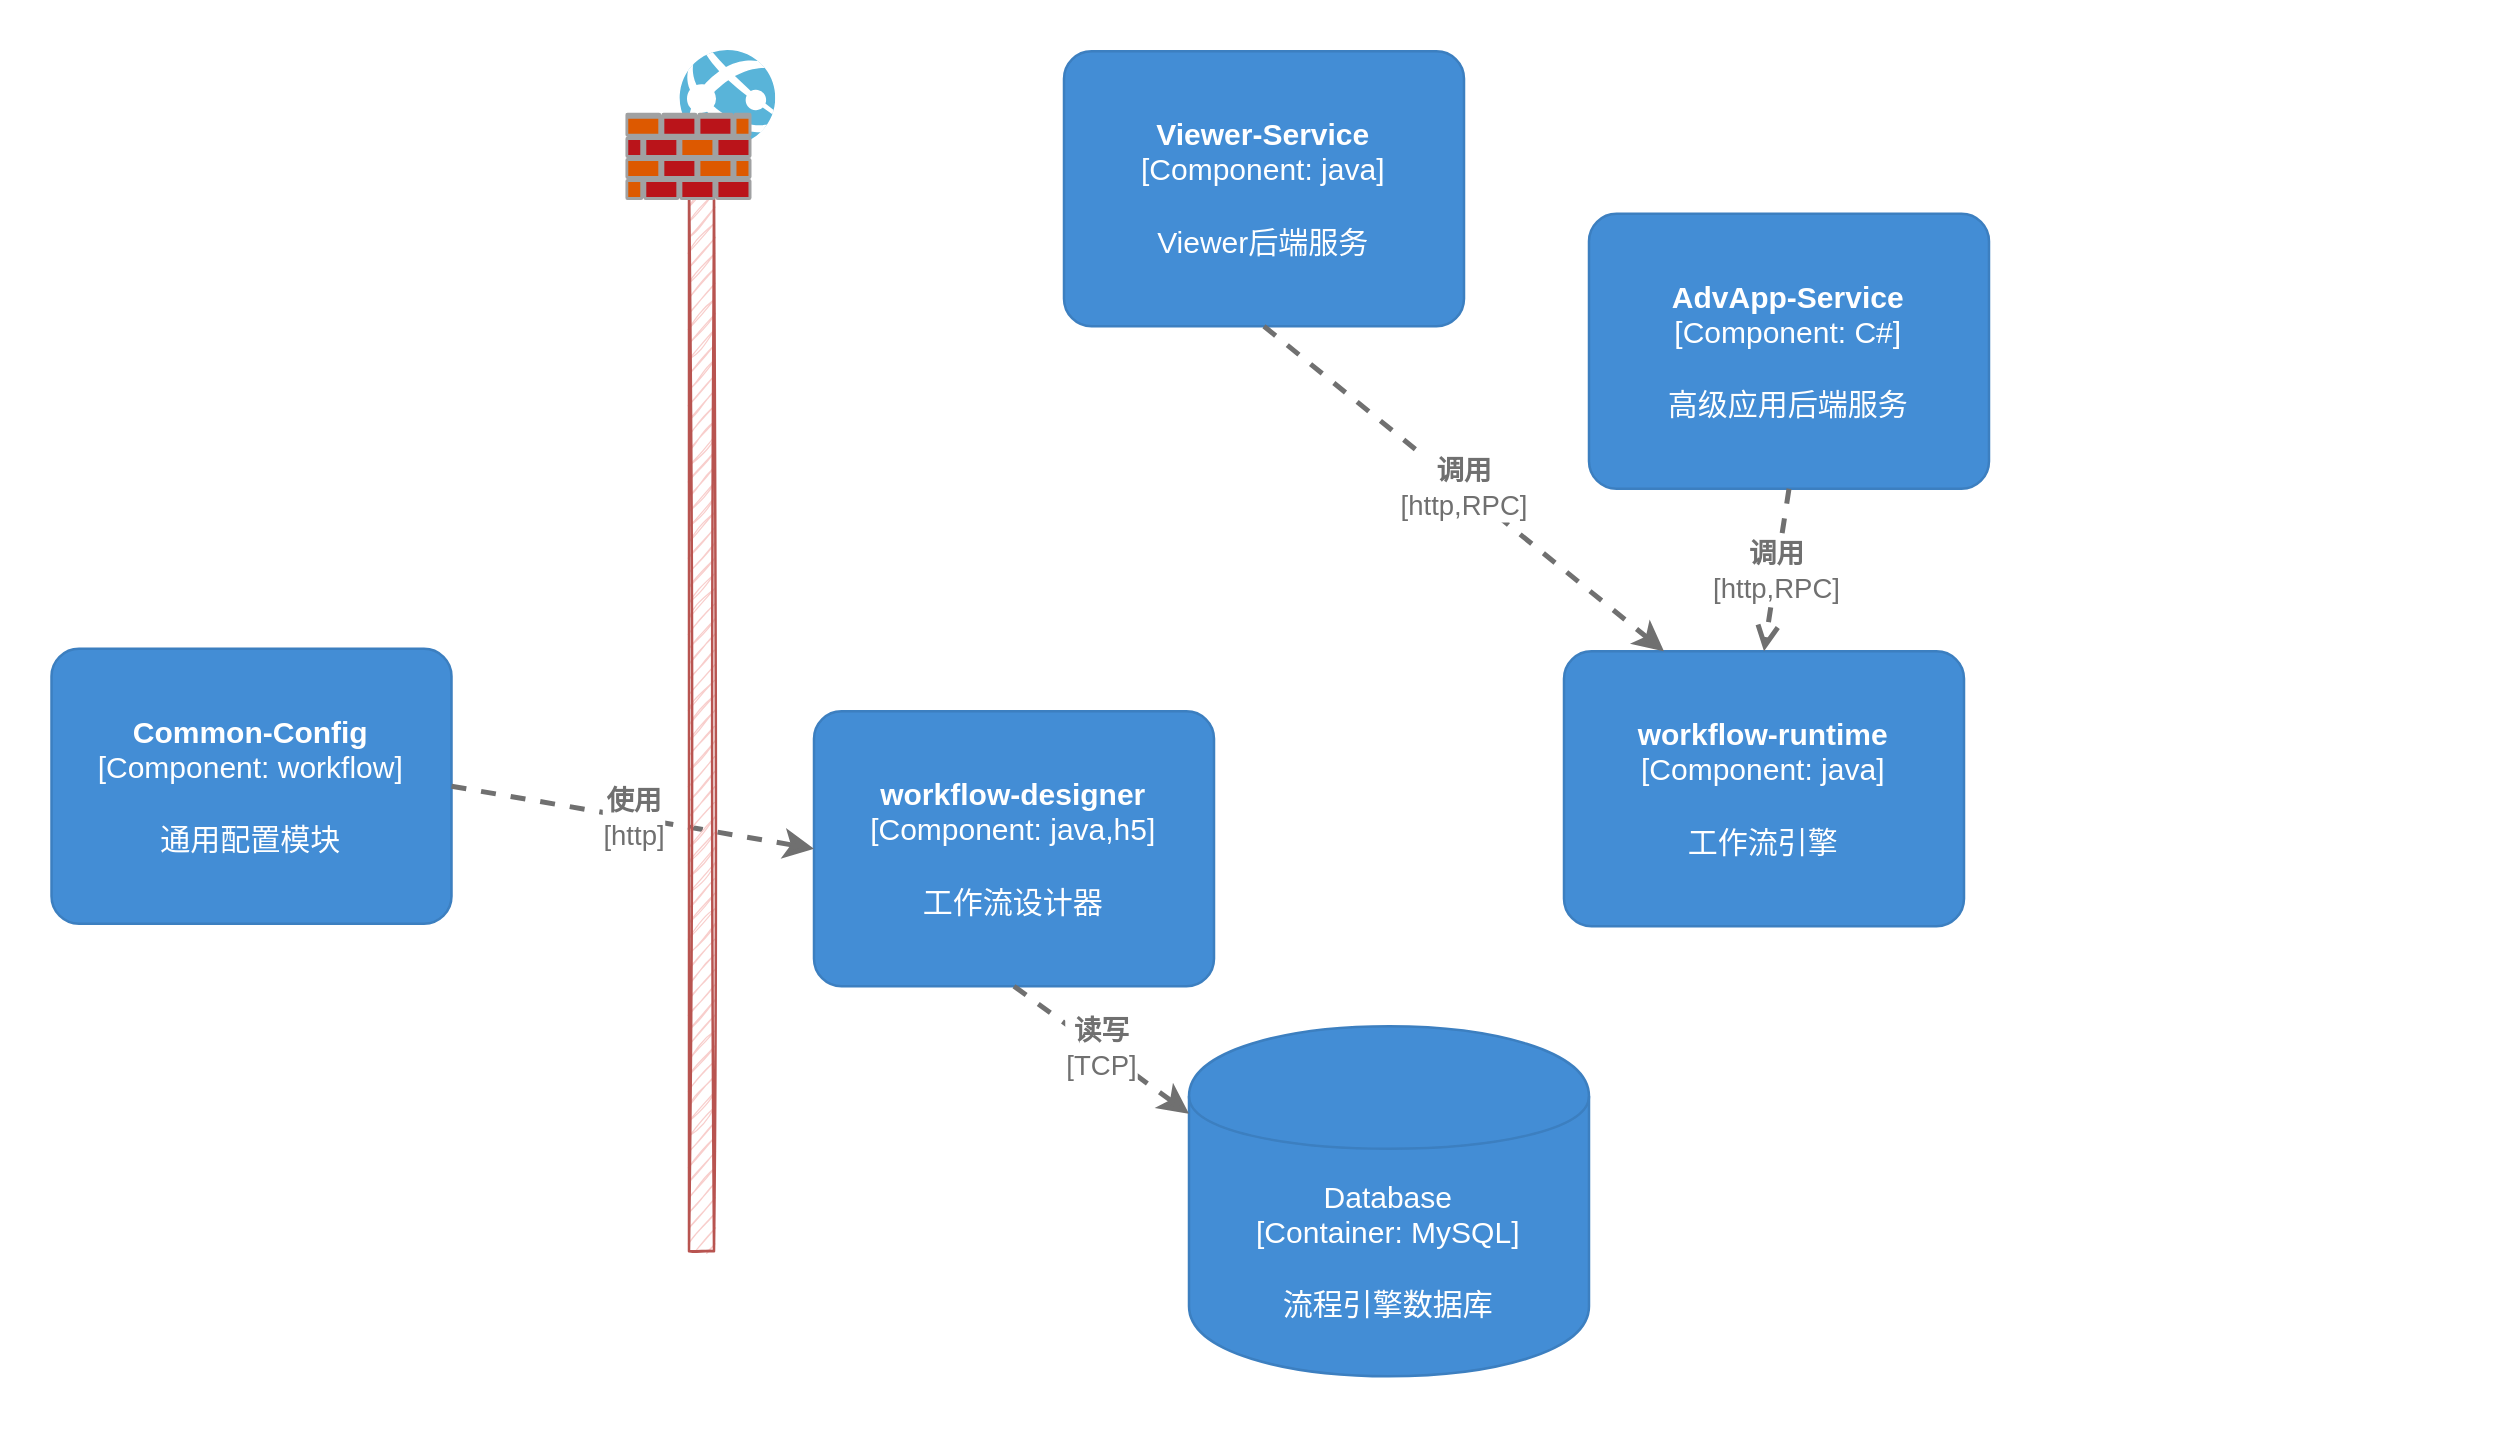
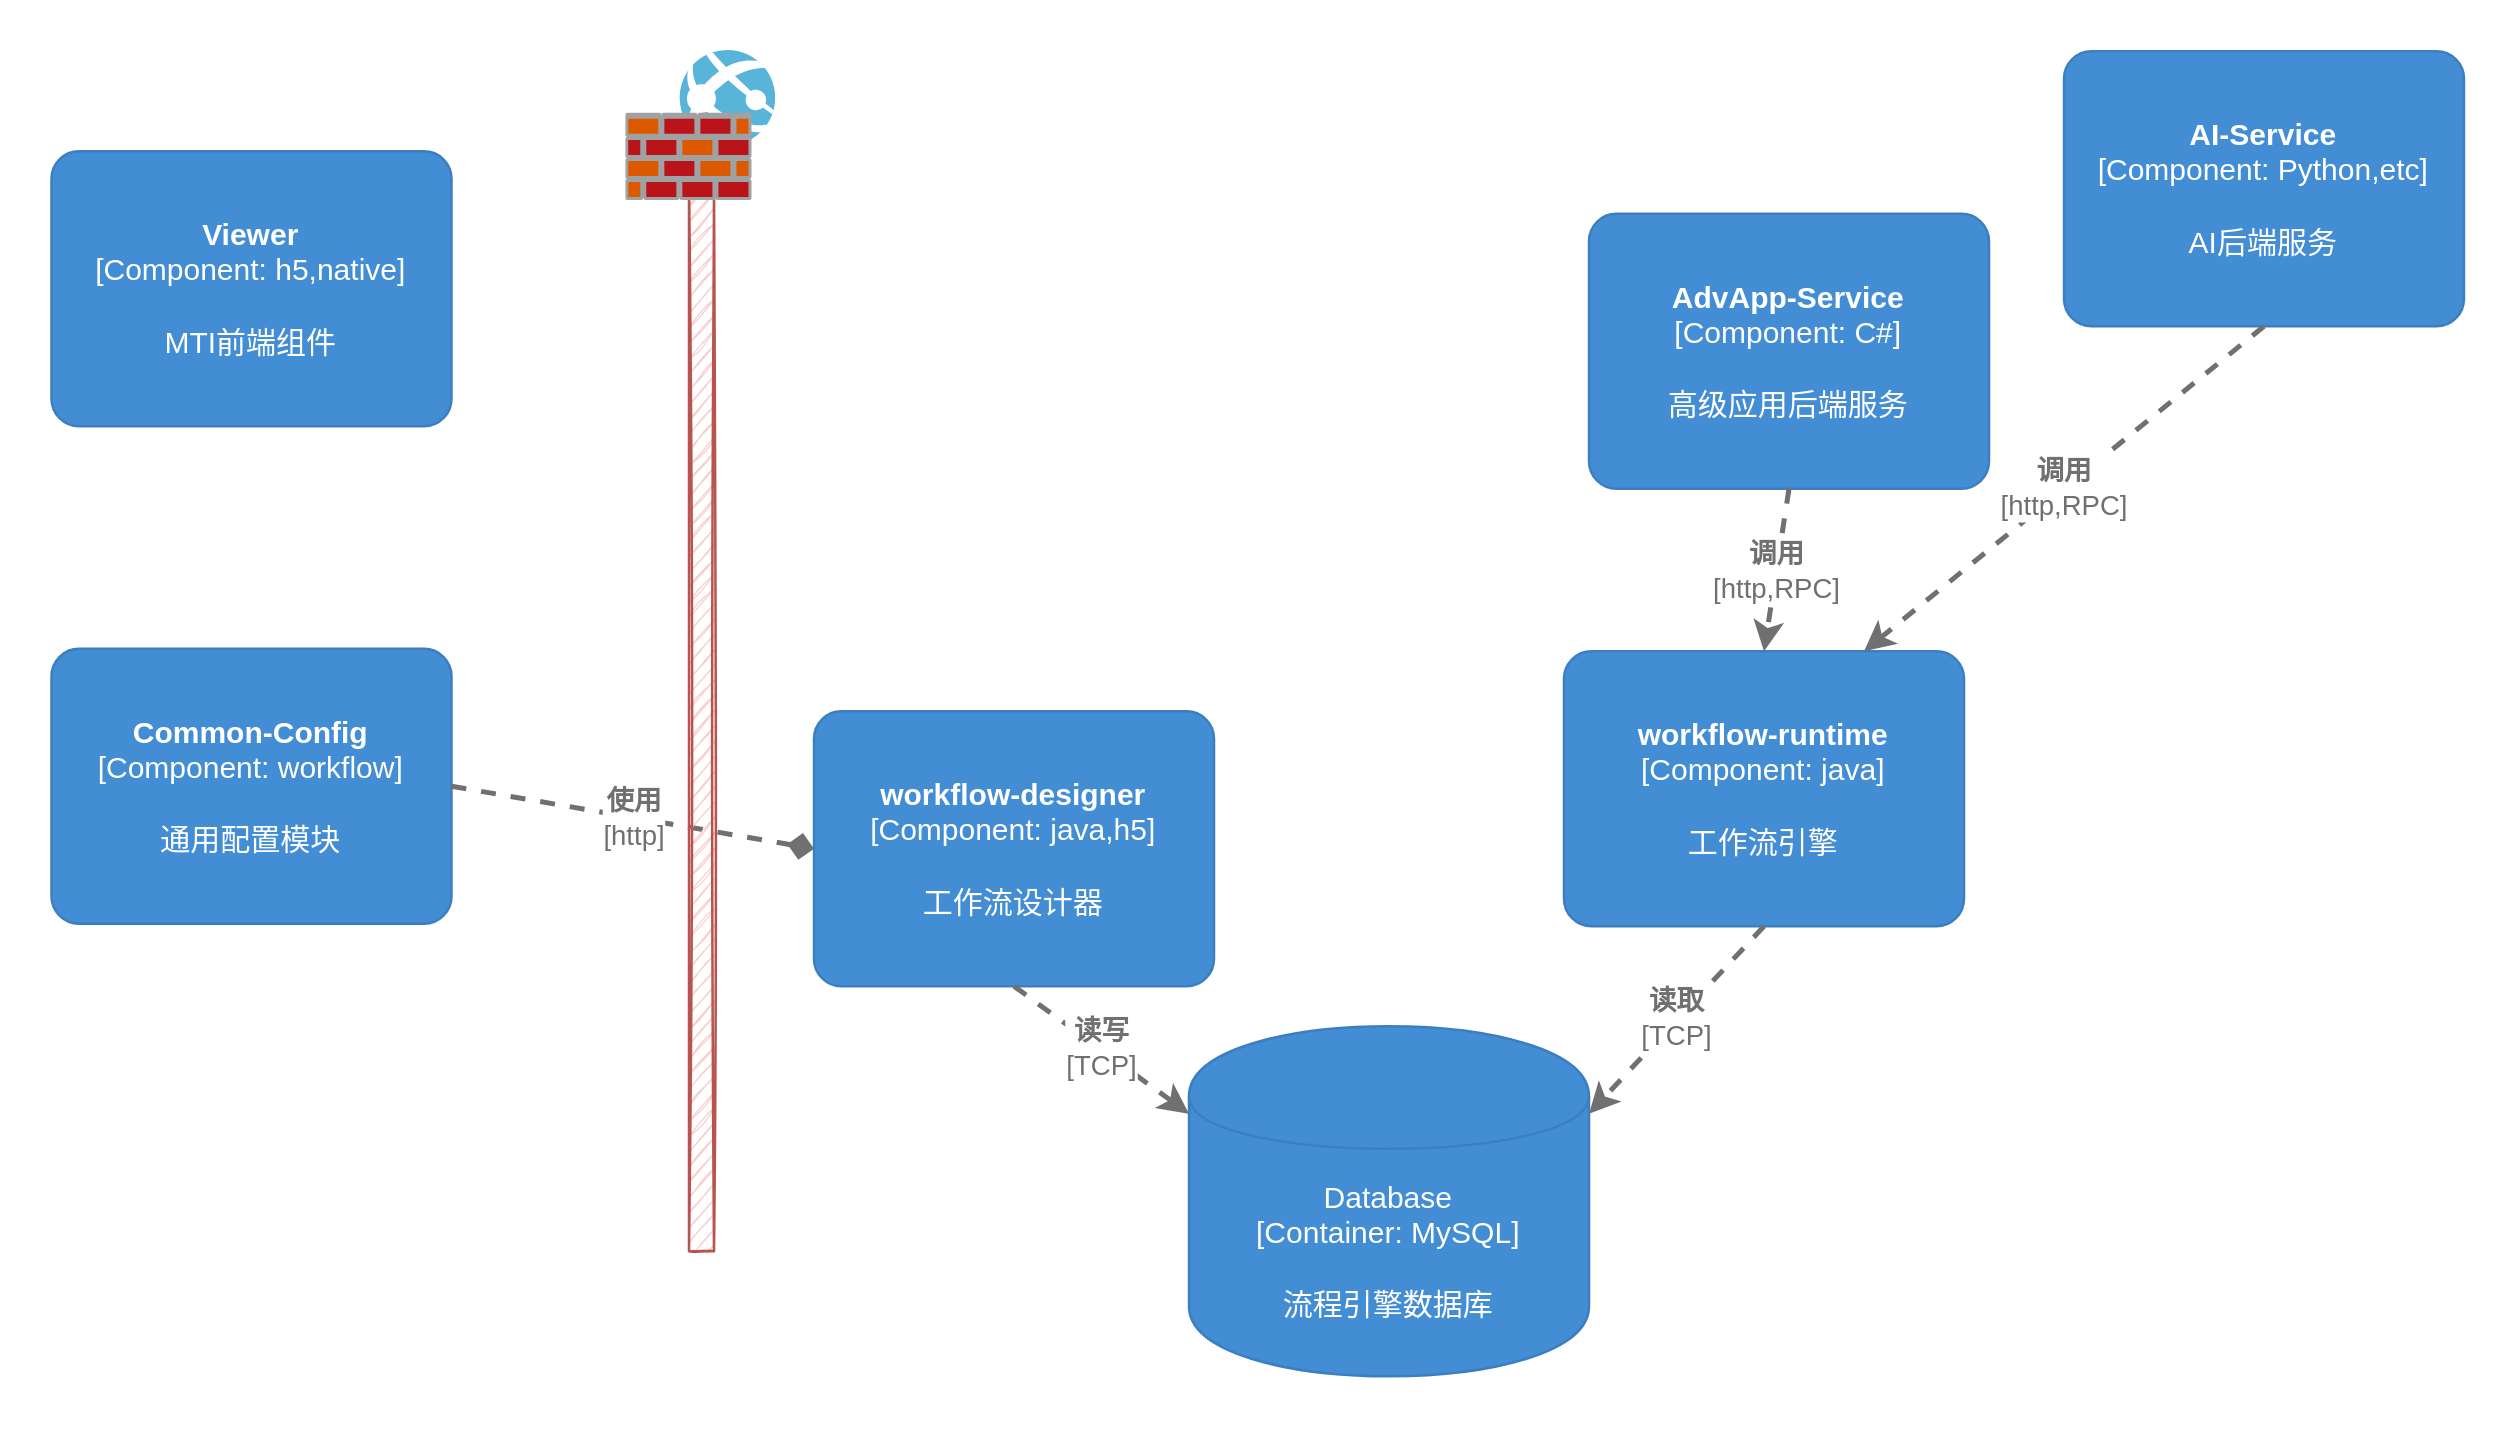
node "Viewer-Service [Component: java] Viewer后端服务": removed
node "AI-Service [Component: Python,etc] AI后端服务": added
node "Viewer [Component: h5,native] MTI前端组件": added
edge "Viewer-Service [Component: java] Viewer后端服务" -> "workflow-runtime [Component: java] 工作流引擎": removed, label "调用 [http,RPC]"
edge "AI-Service [Component: Python,etc] AI后端服务" -> "workflow-runtime [Component: java] 工作流引擎": added, label "调用 [http,RPC]"
edge "AdvApp-Service [Component: C#] 高级应用后端服务" -> "workflow-runtime [Component: java] 工作流引擎": arrowhead open -> classic
edge "Common-Config [Component: workflow] 通用配置模块" -> "workflow-designer [Component: java,h5] 工作流设计器": arrowhead classic -> diamond
edge "workflow-runtime [Component: java] 工作流引擎" -> "Database [Container: MySQL] 流程引擎数据库": added, label "读取 [TCP]"
